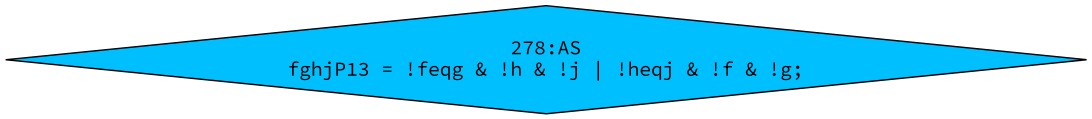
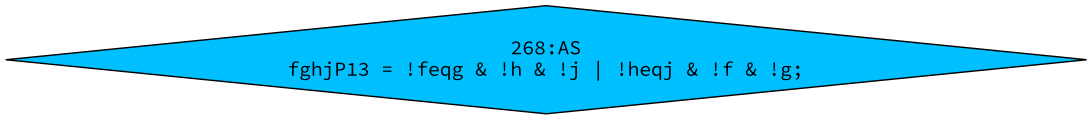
node "278:AS fghjP13 = !feqg & !h & !j | !heqj & !f & !g;": label "278:AS fghjP13 = !feqg & !h & !j | !heqj & !f & !g;" -> "268:AS fghjP13 = !feqg & !h & !j | !heqj & !f & !g;"
